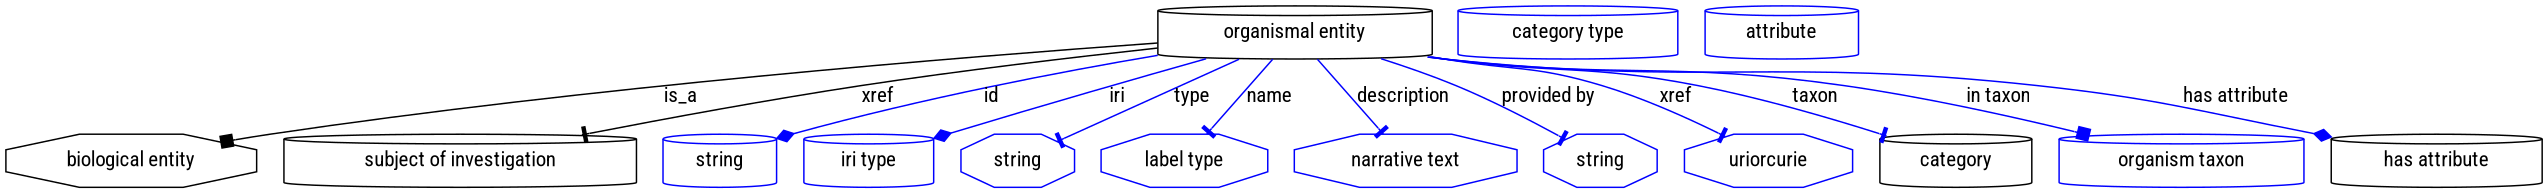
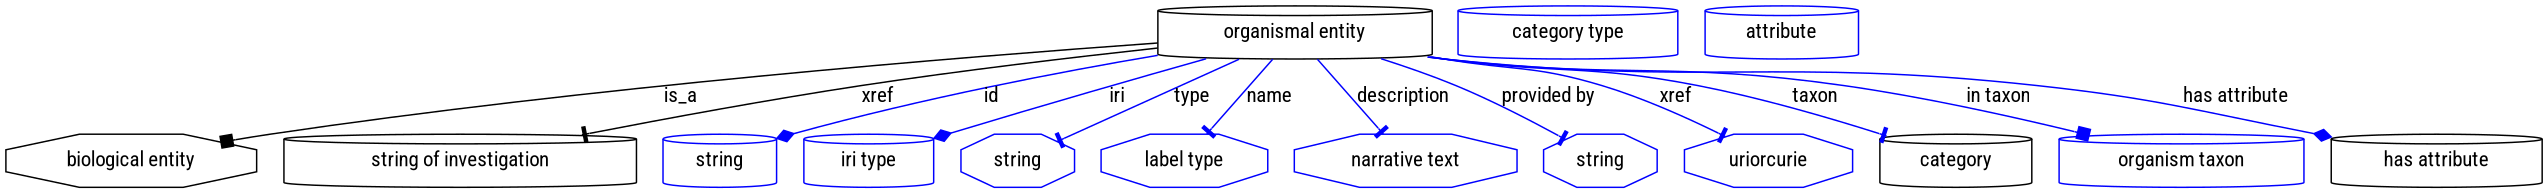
node "subject of investigation": label "subject of investigation" -> "string of investigation"
